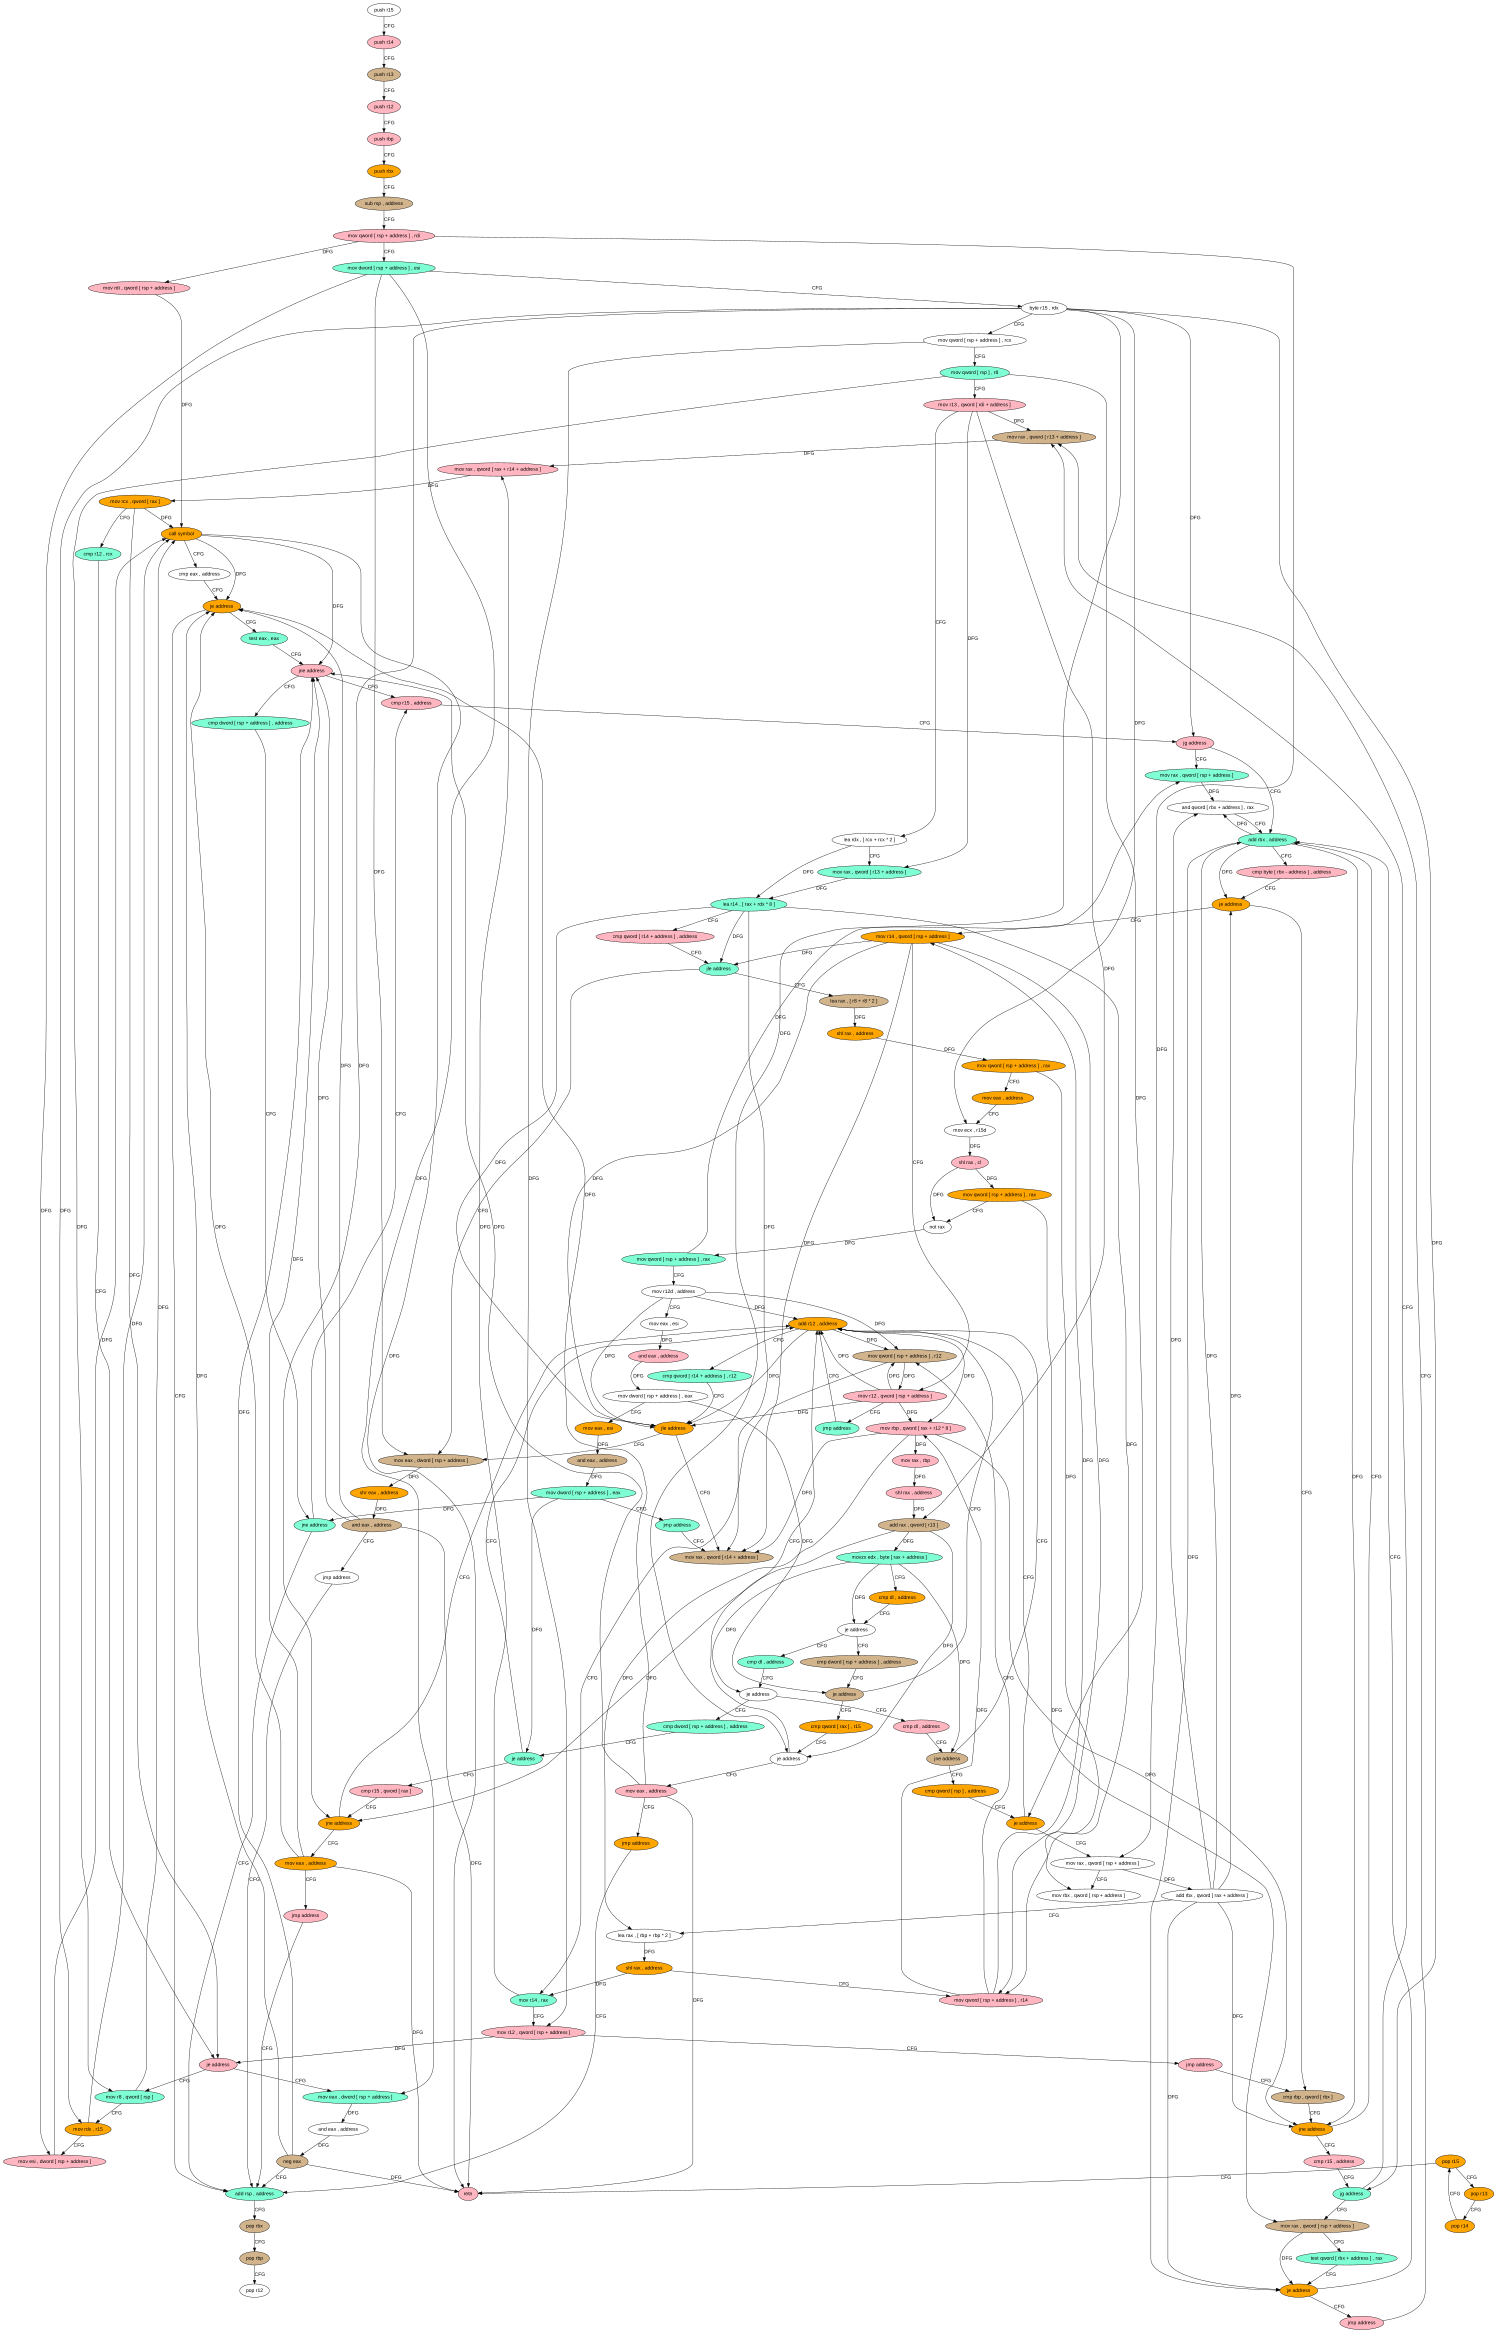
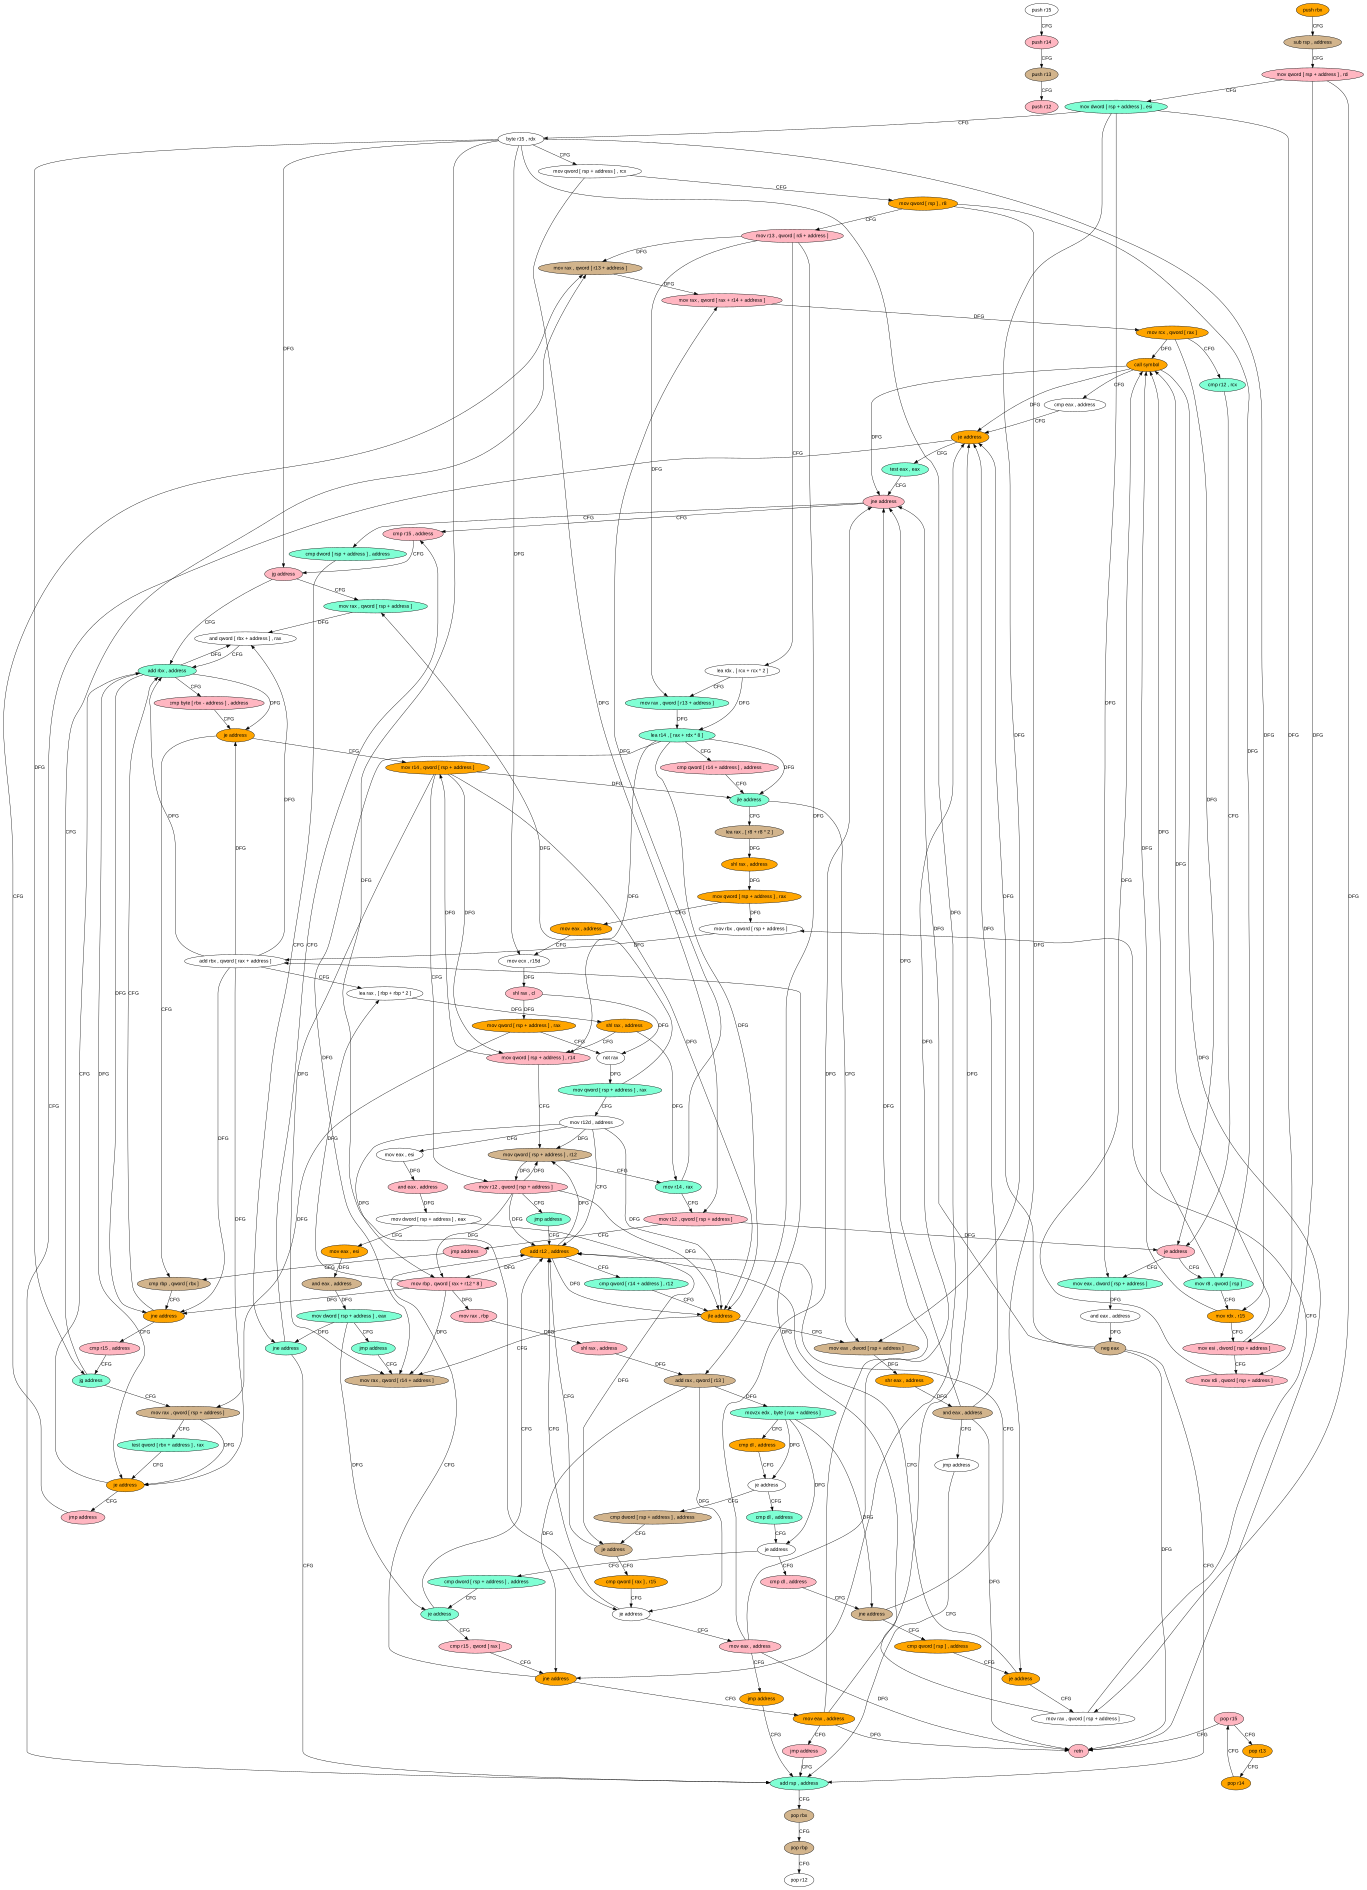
node "push rbp": removed
node "mov qword [ rsp ] , r8": fillcolor aquamarine -> orange
edge "mov rbx , qword [ rsp + address ]" -> "add rbx , qword [ rax + address ]": added, label "DFG"
edge "mov r12d , address" -> "add r12 , address": label "DFG" -> "CFG"
edge "mov esi , dword [ rsp + address ]" -> "mov rdi , qword [ rsp + address ]": added, label "CFG"
edge "mov qword [ rsp + address ] , r14" -> "mov rbp , qword [ rax + r12 * 8 ]": now "mov r12d , address" -> "mov rbp , qword [ rax + r12 * 8 ]"
node "pop r15": fillcolor orange -> lightpink
